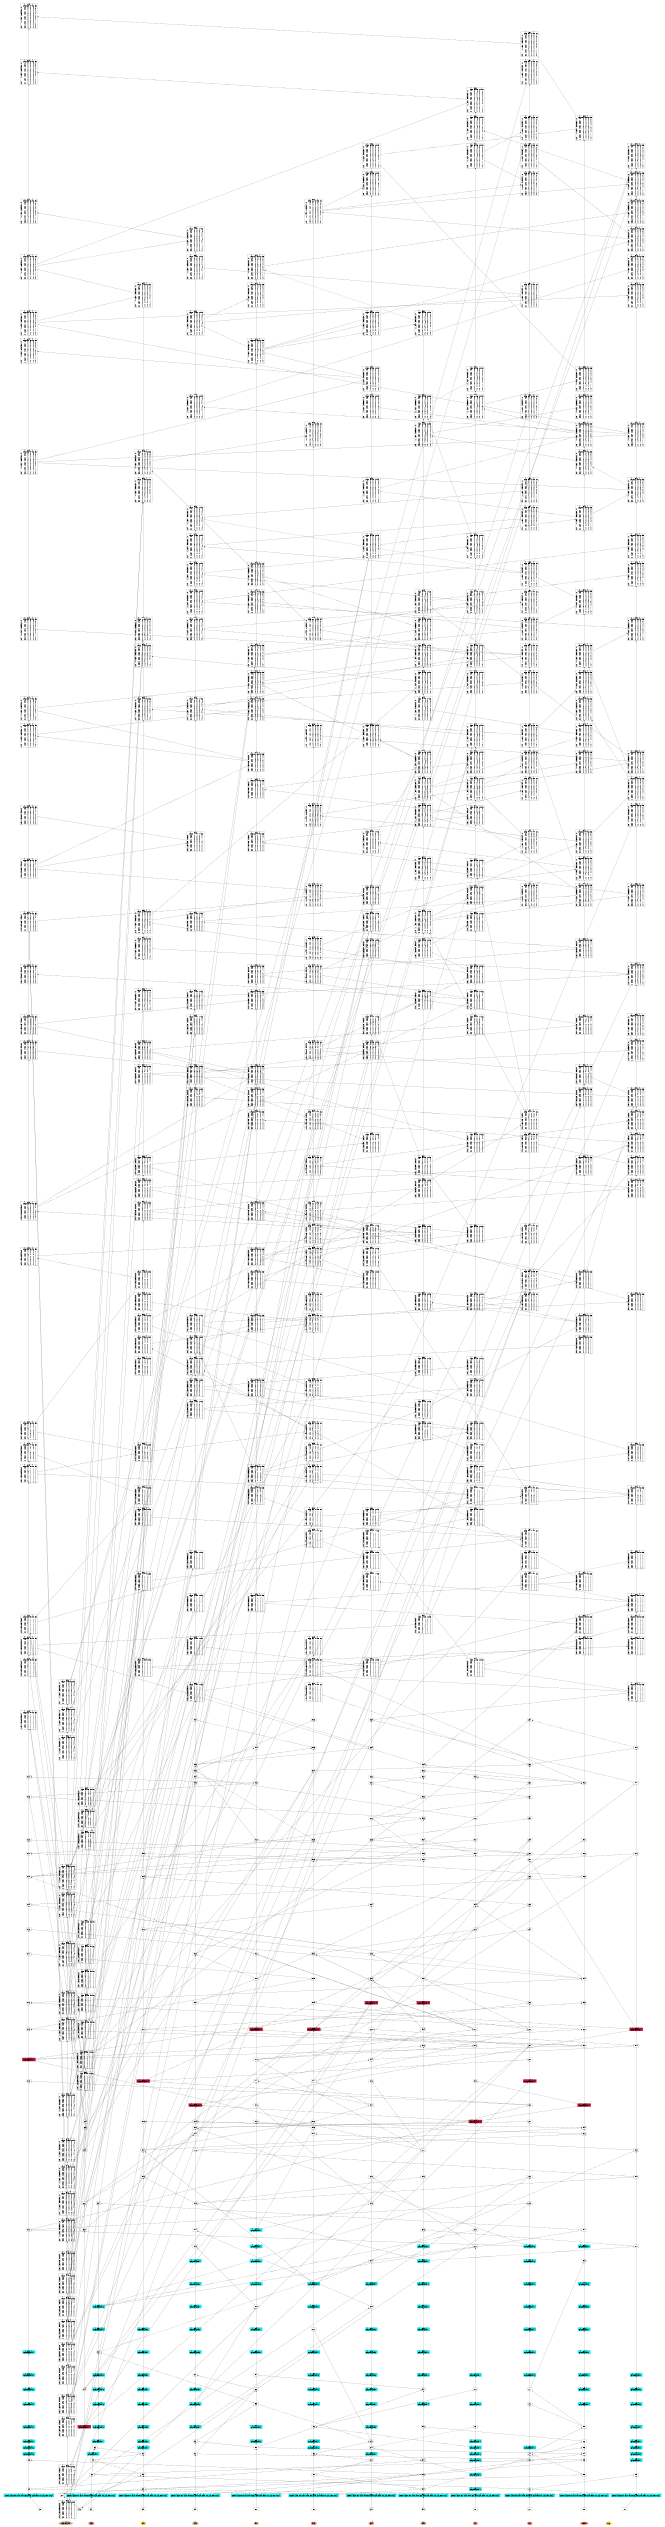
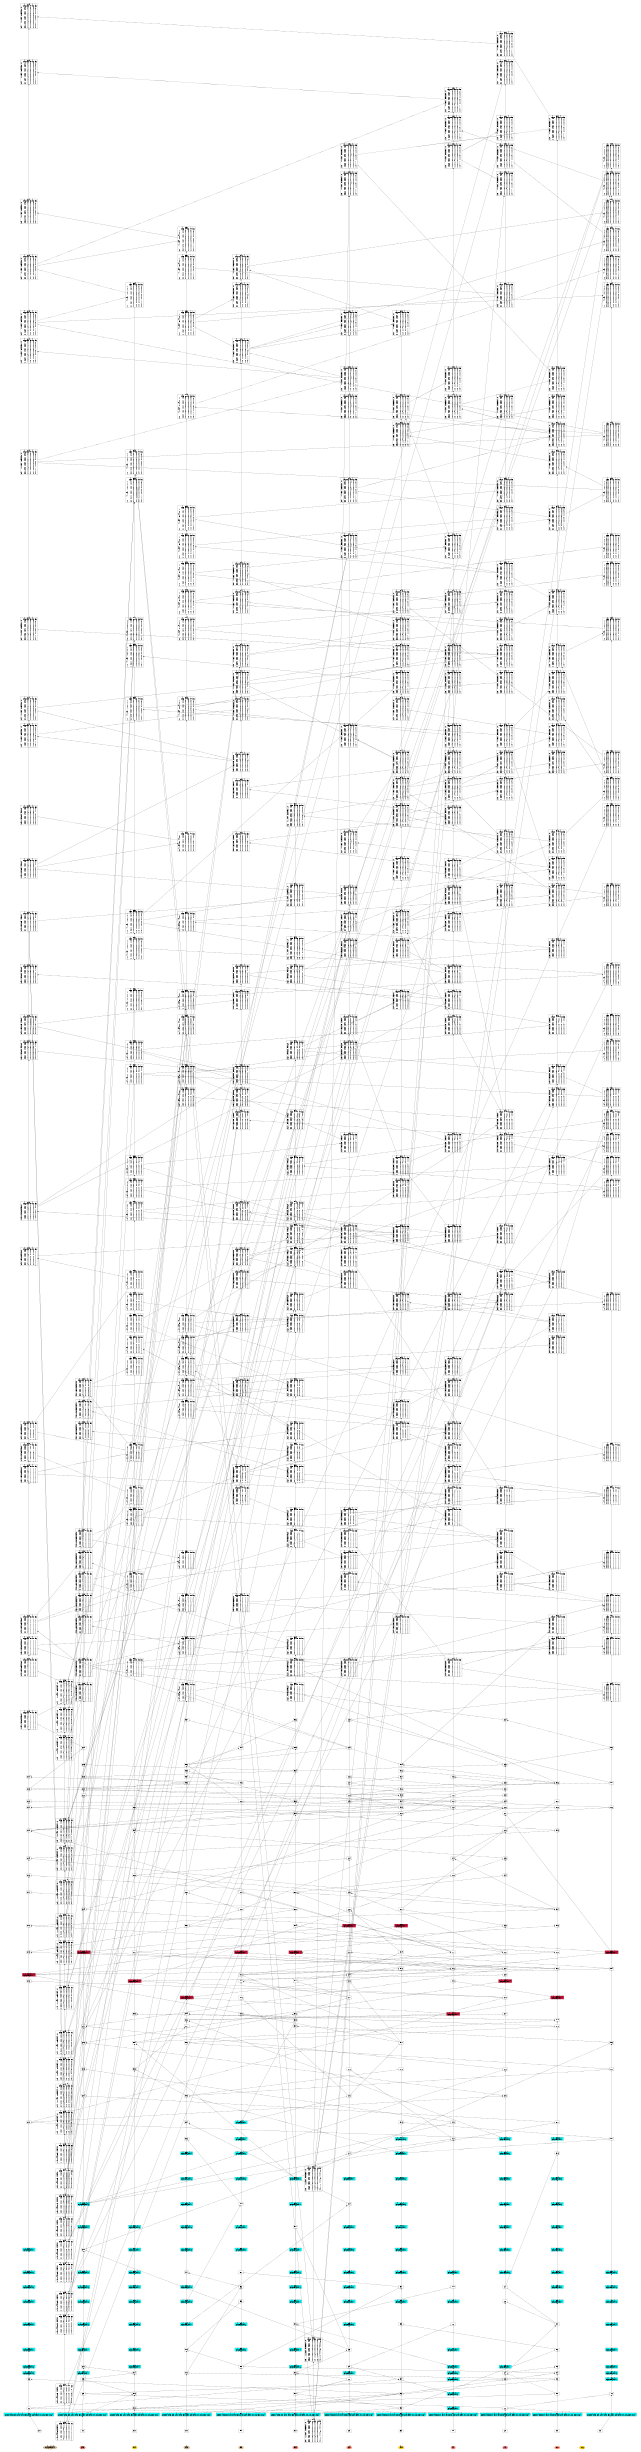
node "F_48": removed
node "A_15": added
node "Hank": fillcolor tan -> gold
node "Genesis": label "Genesis" -> "Kent"
